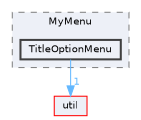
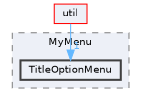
edge "TitleOptionMenu" -> "util": reversed
